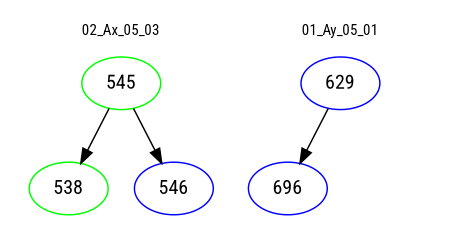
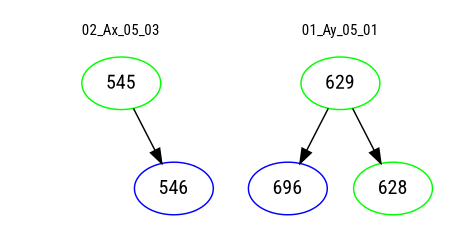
node "629": color blue -> green
node "538": removed
node "628": added
